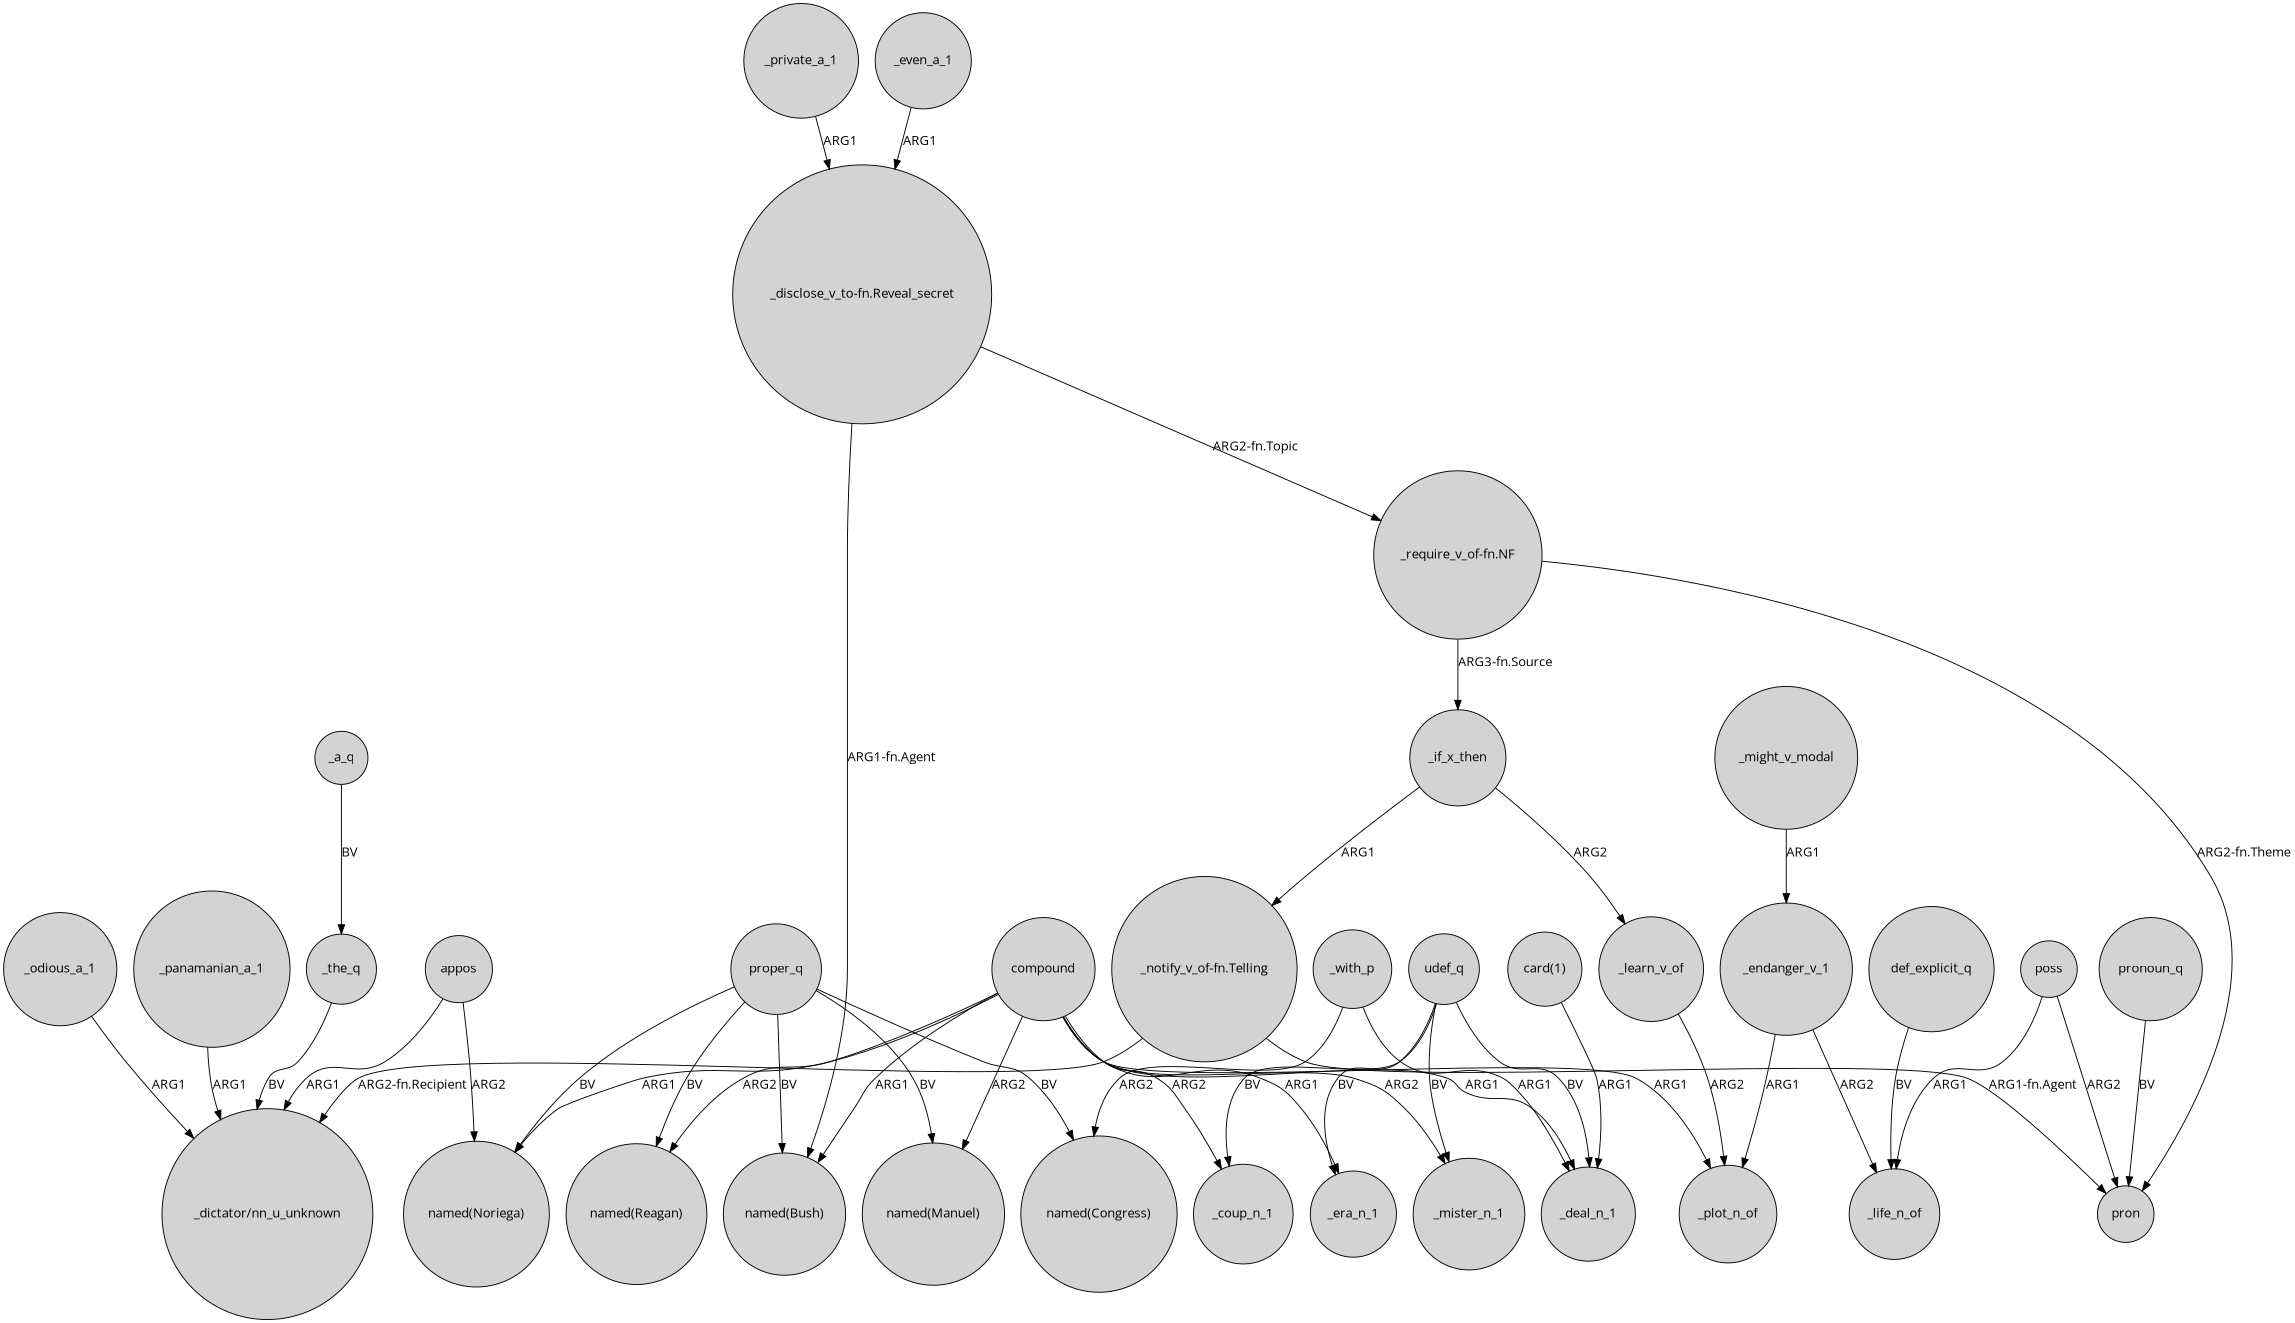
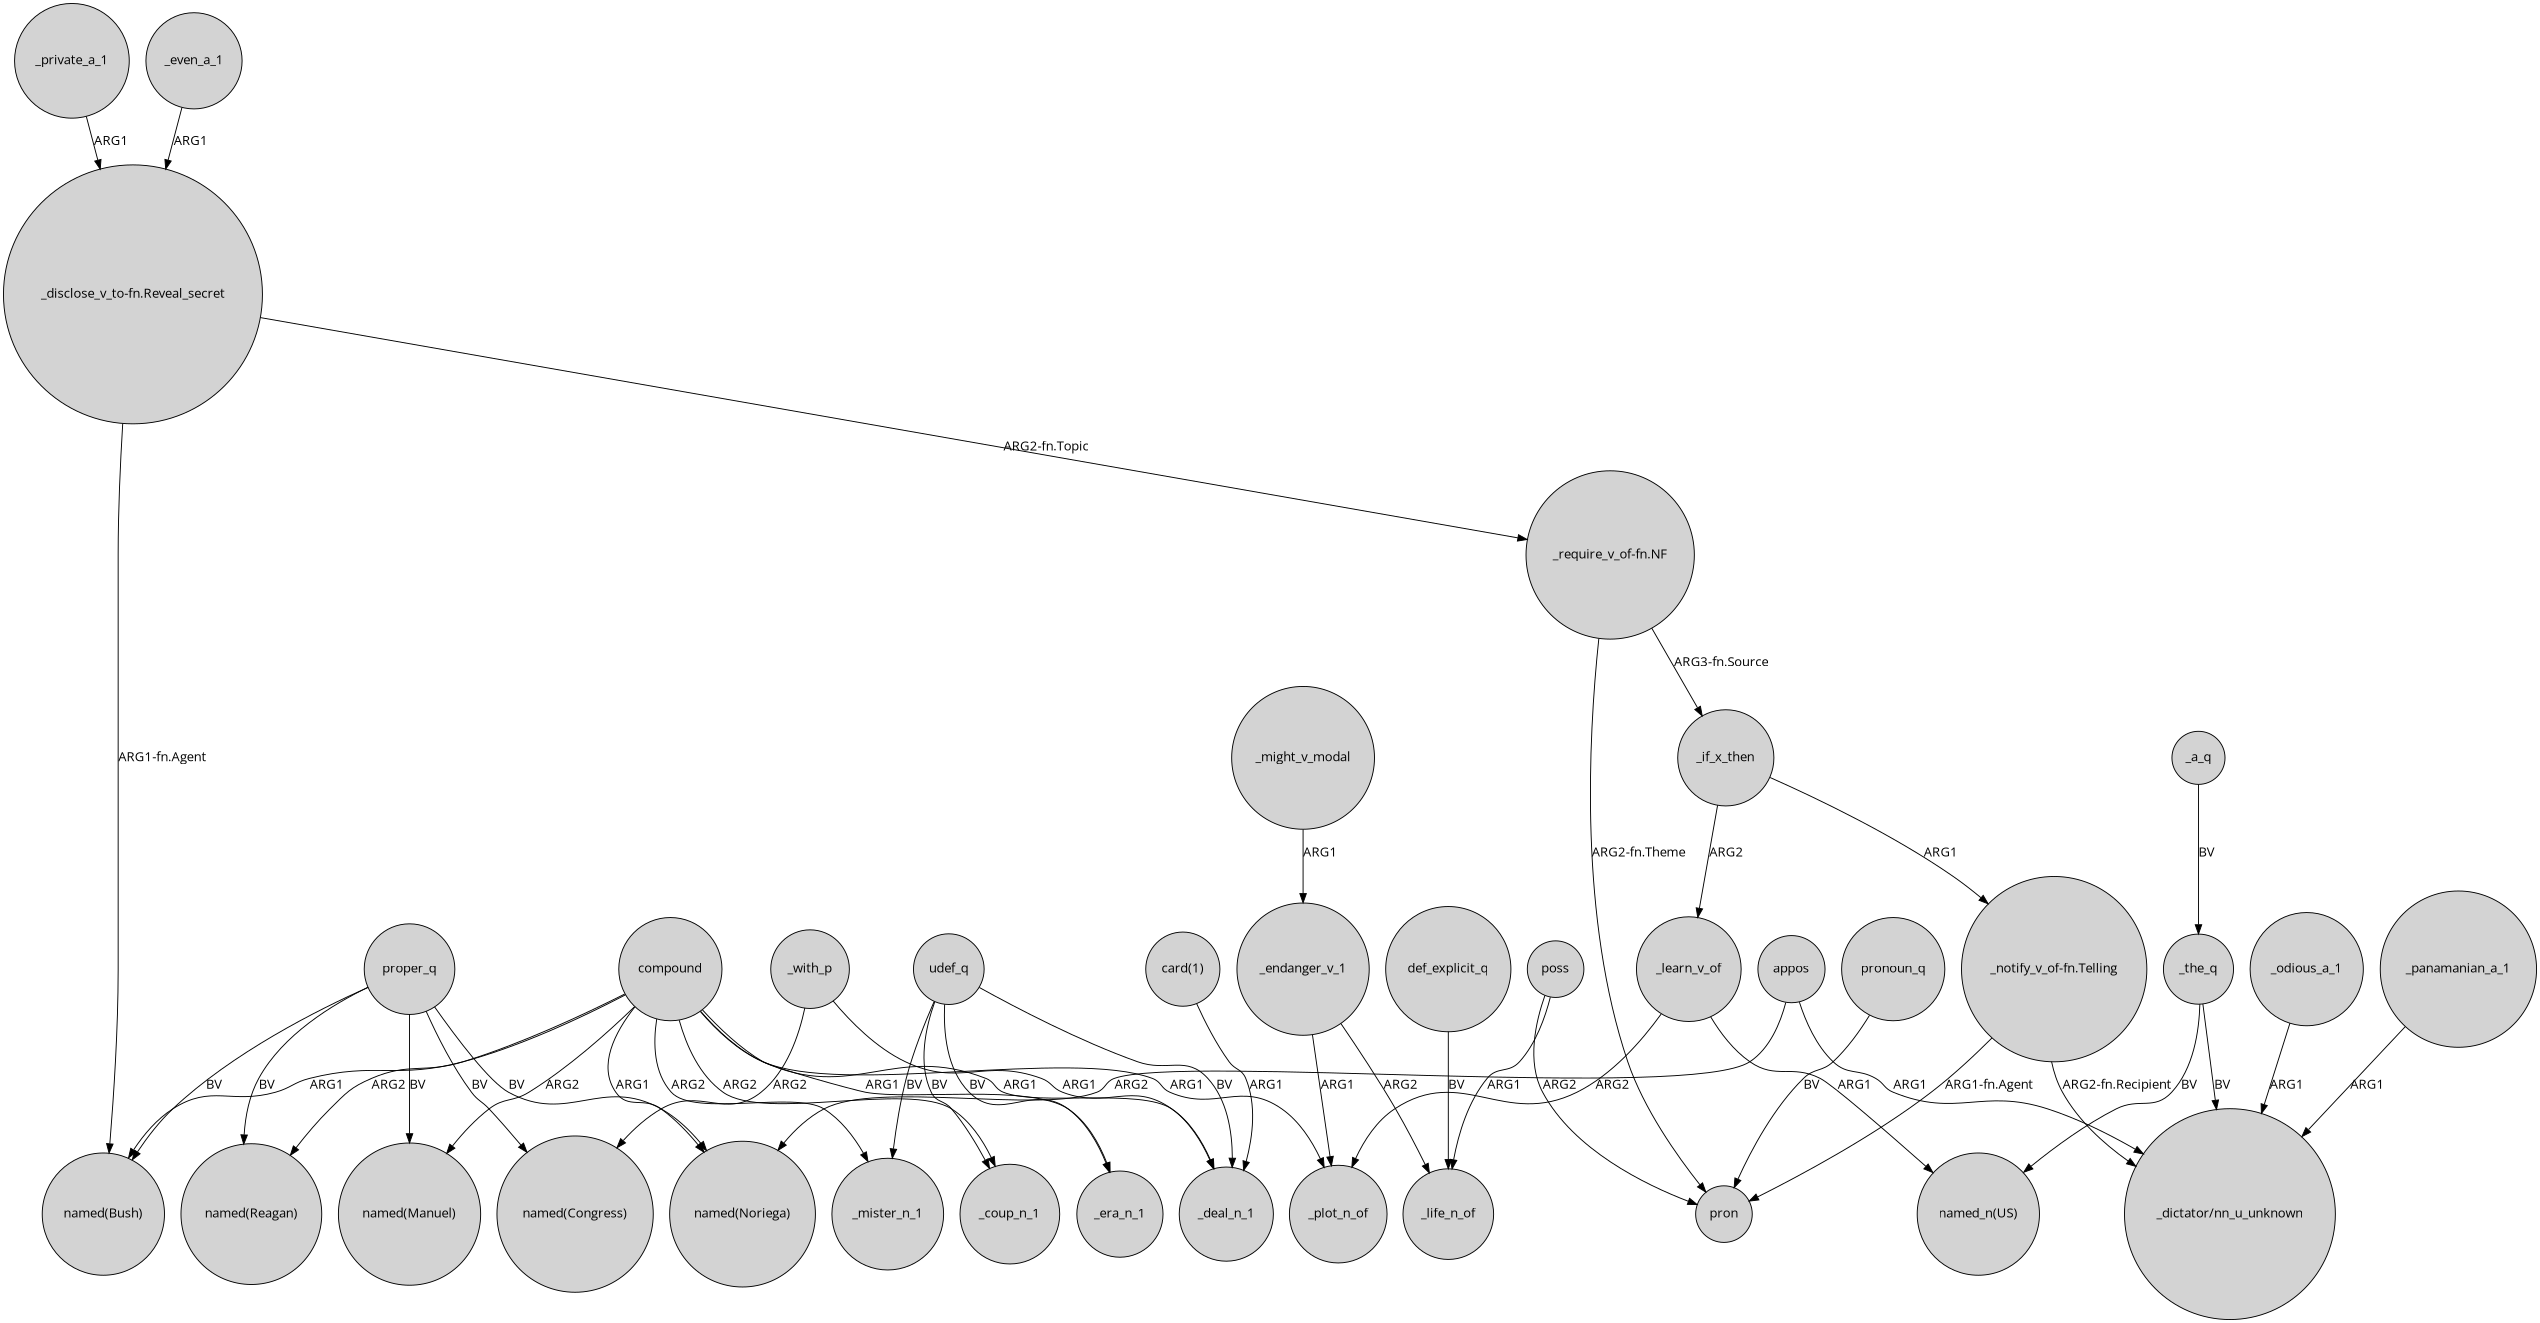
node "named_n(US)": added
